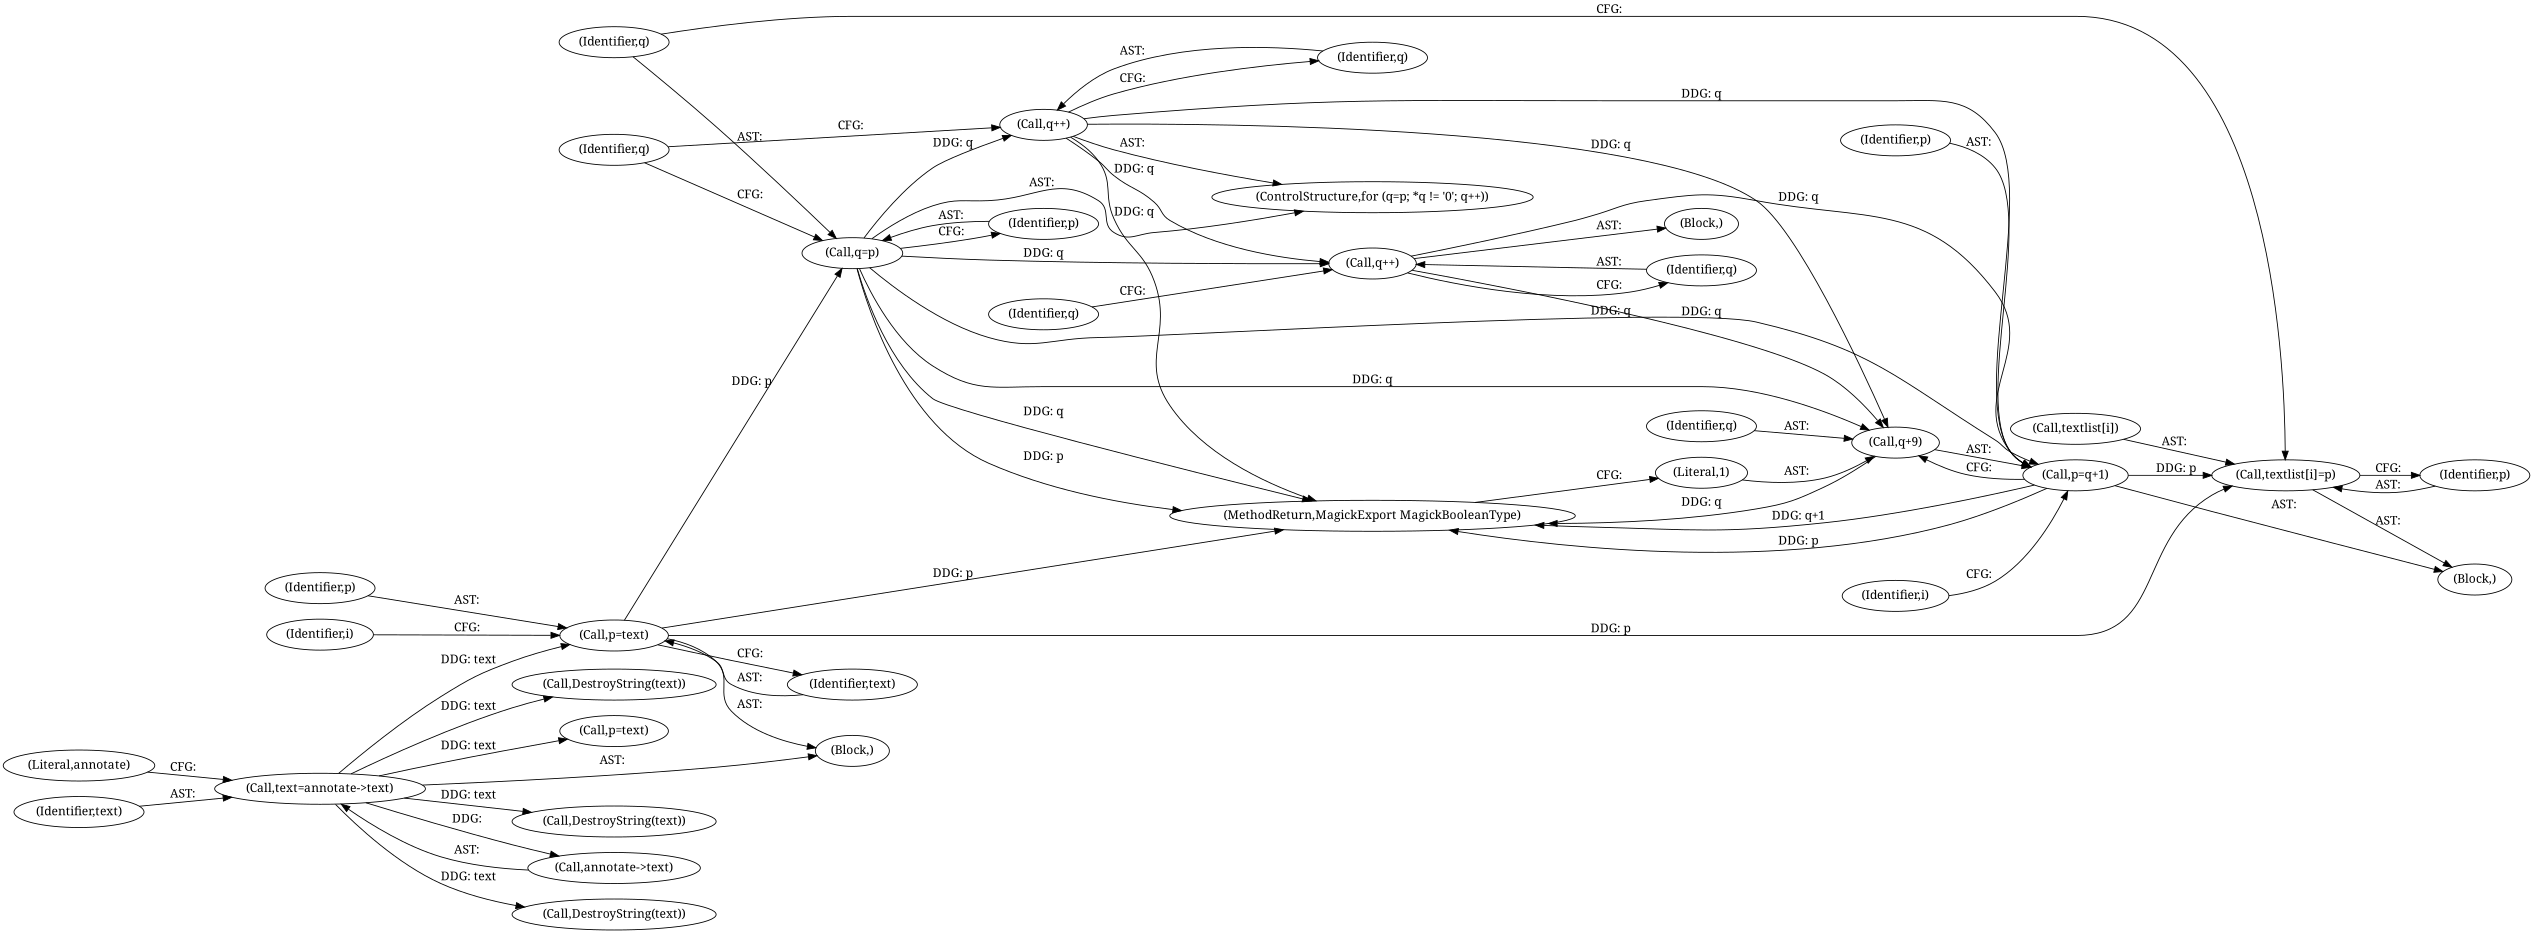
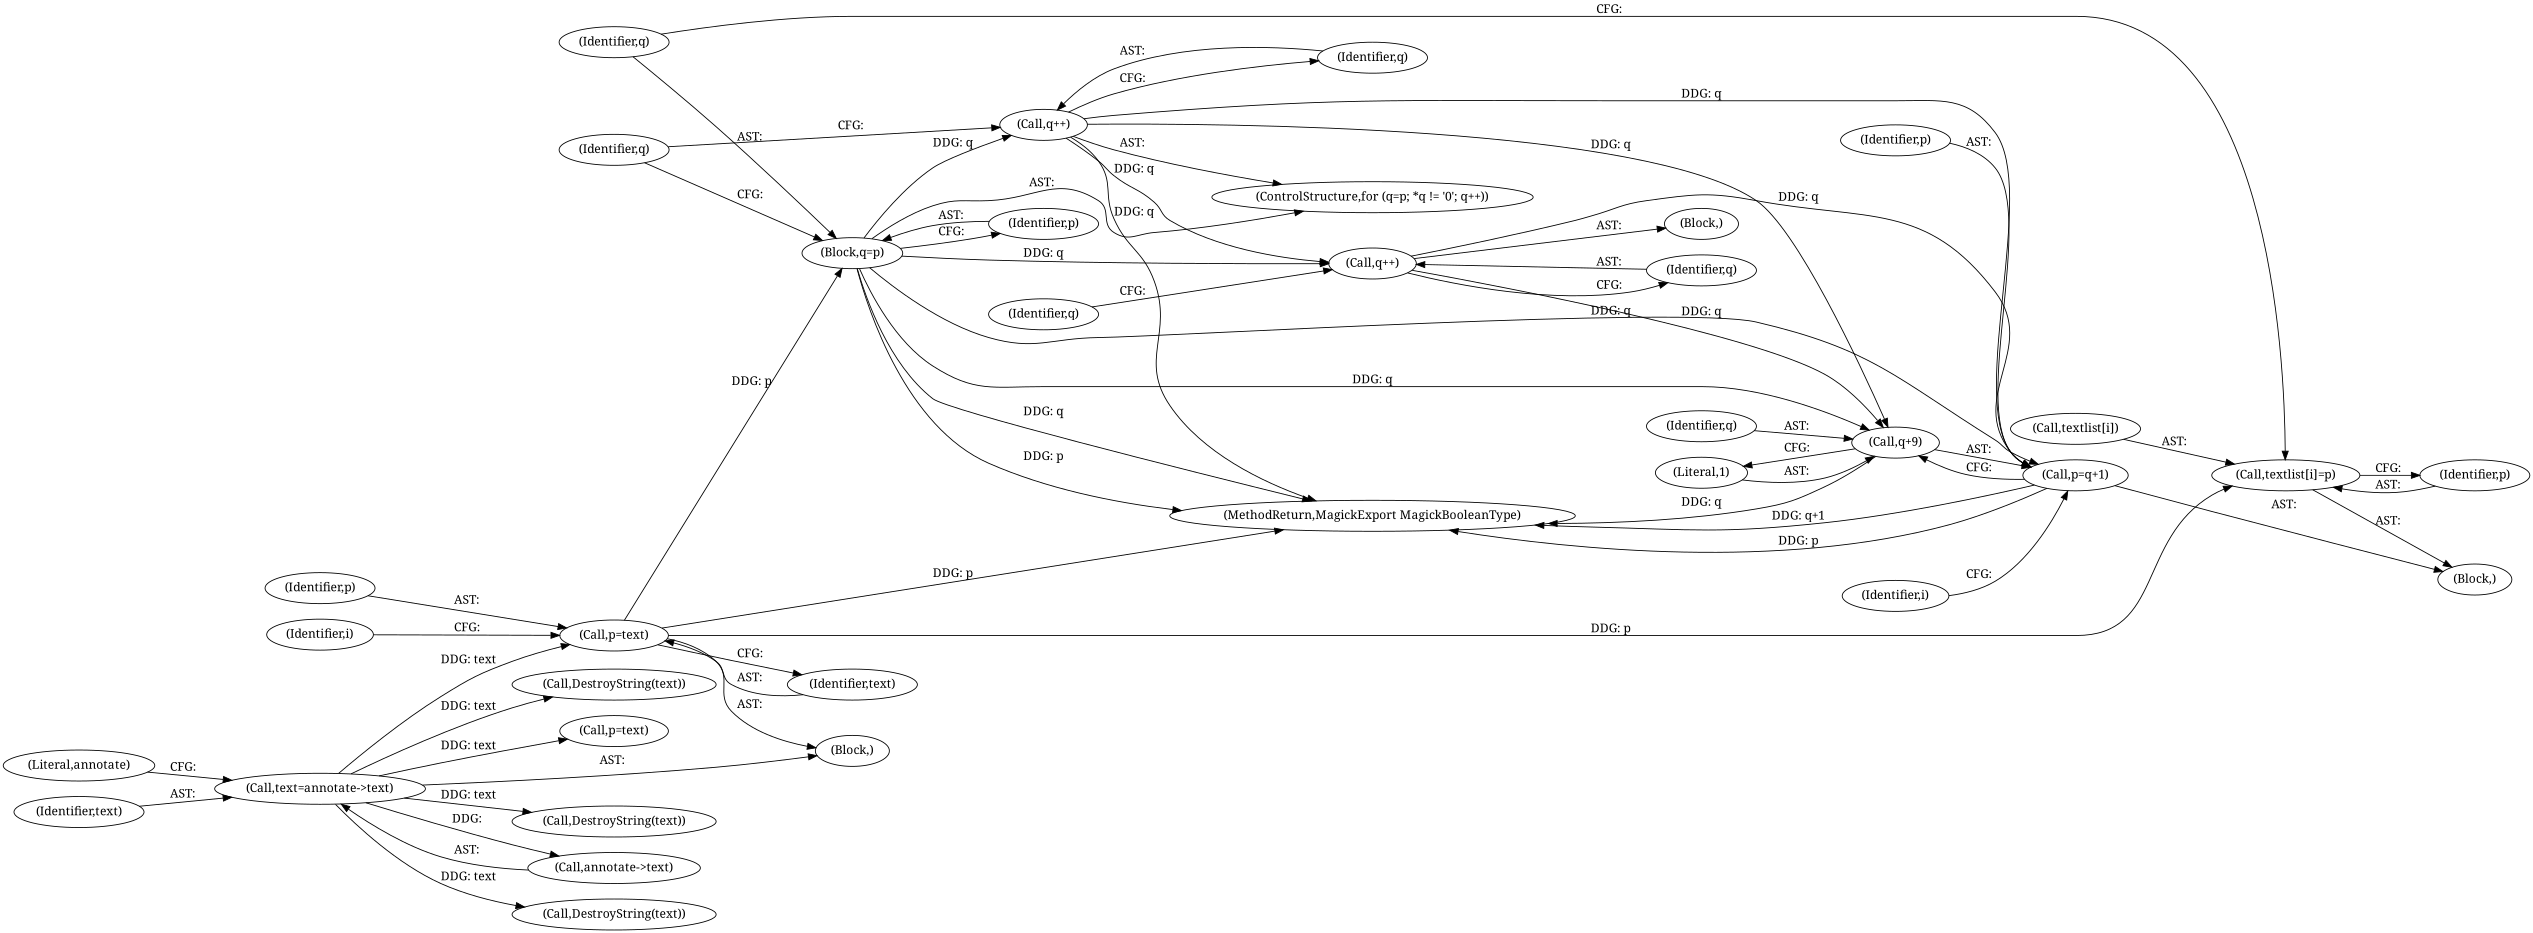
node "(Call,q=p)": label "(Call,q=p)" -> "(Block,q=p)"
edge "(Call,p=q+1)" -> "(Call,textlist[i]=p)": removed, label "DDG: p"
edge "(MethodReturn,MagickExport MagickBooleanType)" -> "(Literal,1)": now "(Call,q+9)" -> "(Literal,1)"
